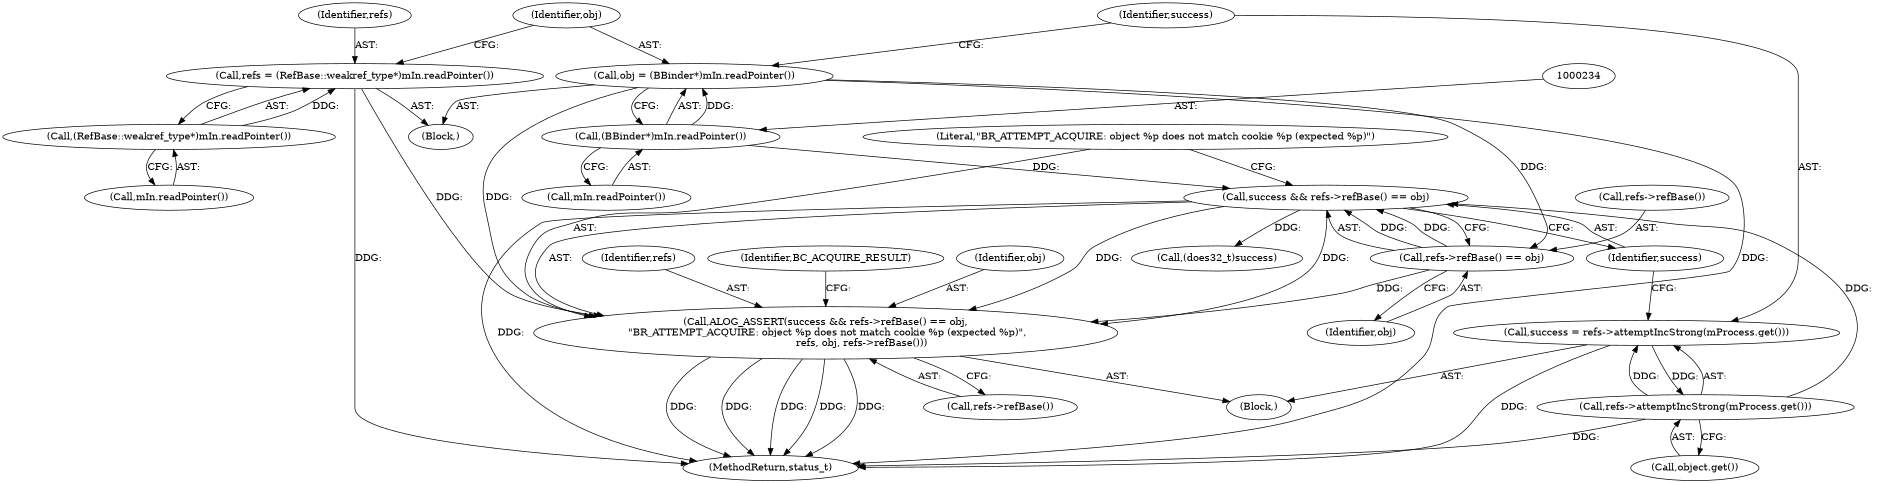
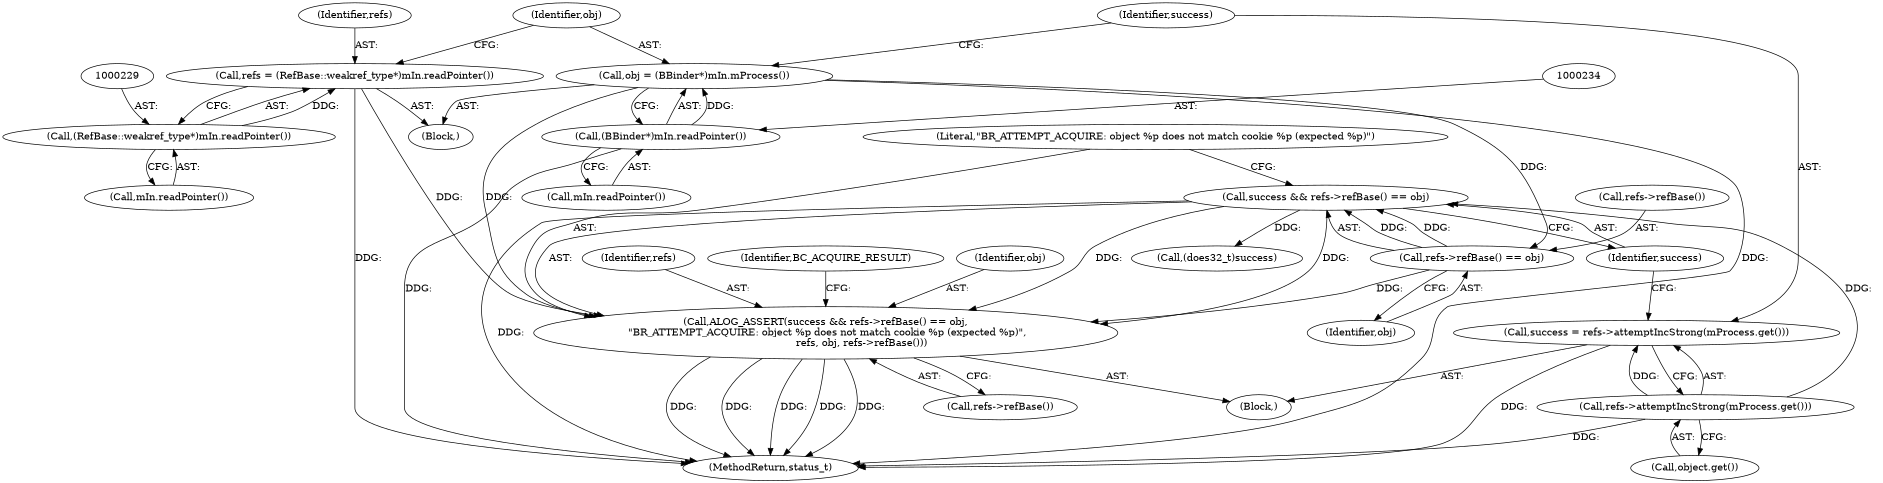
node "1000229": added
node "(Call,obj = (BBinder*)mIn.readPointer())": label "(Call,obj = (BBinder*)mIn.readPointer())" -> "(Call,obj = (BBinder*)mIn.mProcess())"
edge "(Call,(BBinder*)mIn.readPointer())" -> "(Call,success && refs->refBase() == obj)": now "(Call,(BBinder*)mIn.readPointer())" -> "(MethodReturn,status_t)"
edge "(Call,success && refs->refBase() == obj)" -> "(Call,refs->refBase() == obj)": removed, label "CFG:"
edge "(Call,success = refs->attemptIncStrong(mProcess.get()))" -> "(Call,refs->attemptIncStrong(mProcess.get()))": label "DDG: " -> "CFG: "
